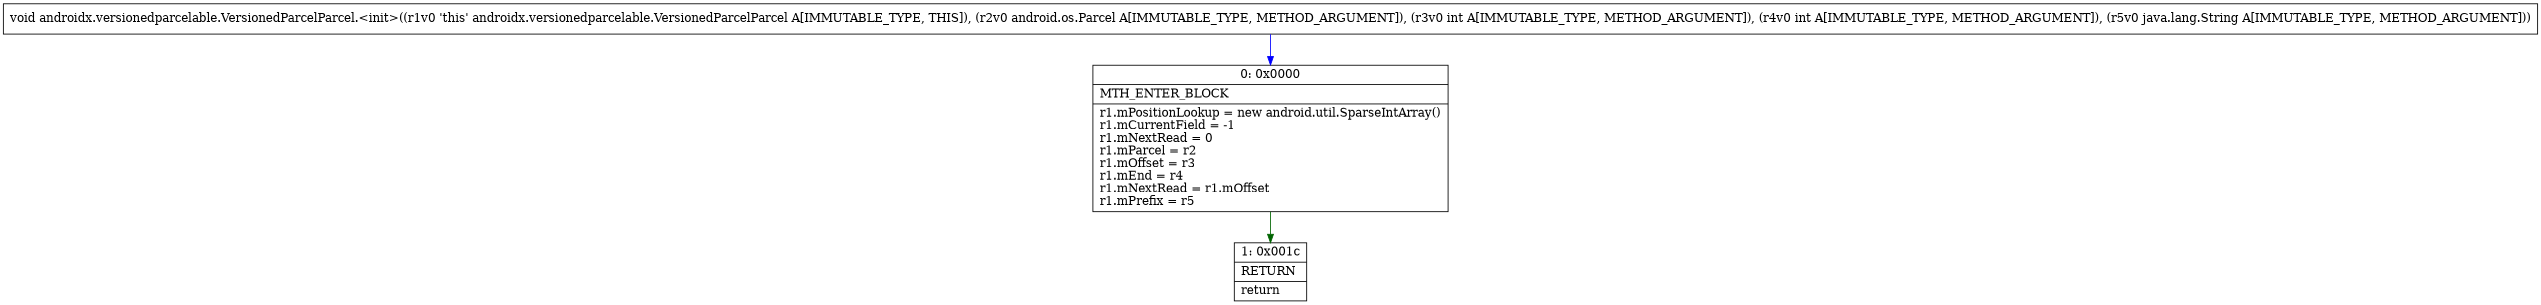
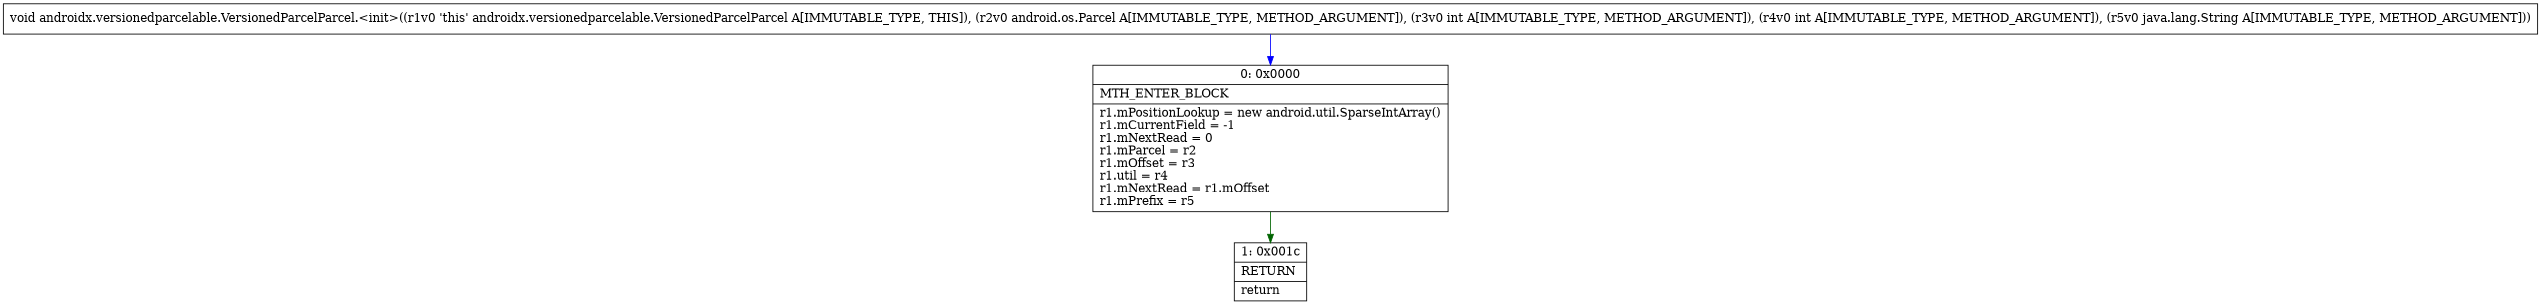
node "0: 0x0000": text "r1.mEnd = r4" -> "r1.util = r4"
